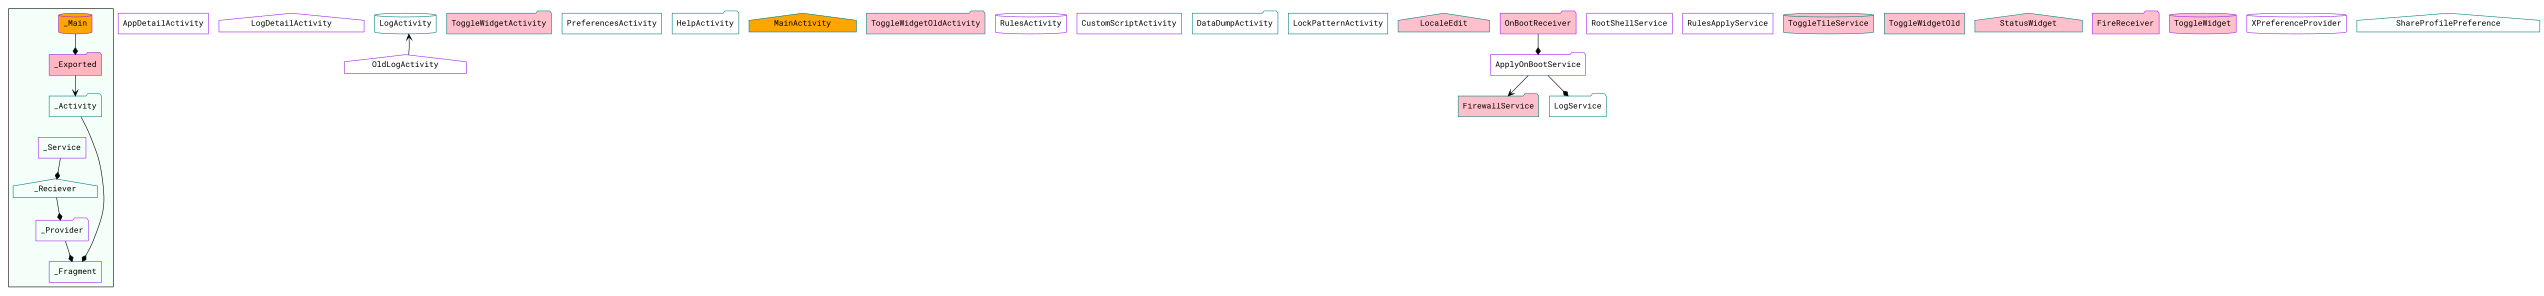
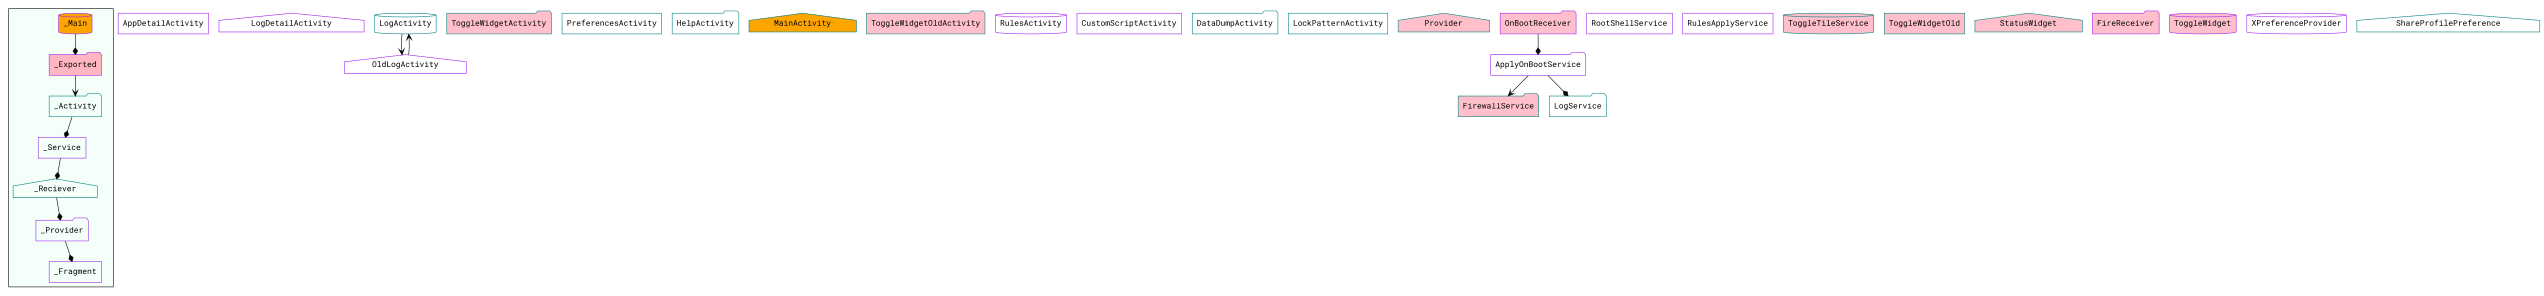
node "LocaleEdit": label "LocaleEdit" -> "Provider"
edge "LogActivity" -> "OldLogActivity": added
edge "_Activity" -> "_Fragment": now "_Activity" -> "_Service"
